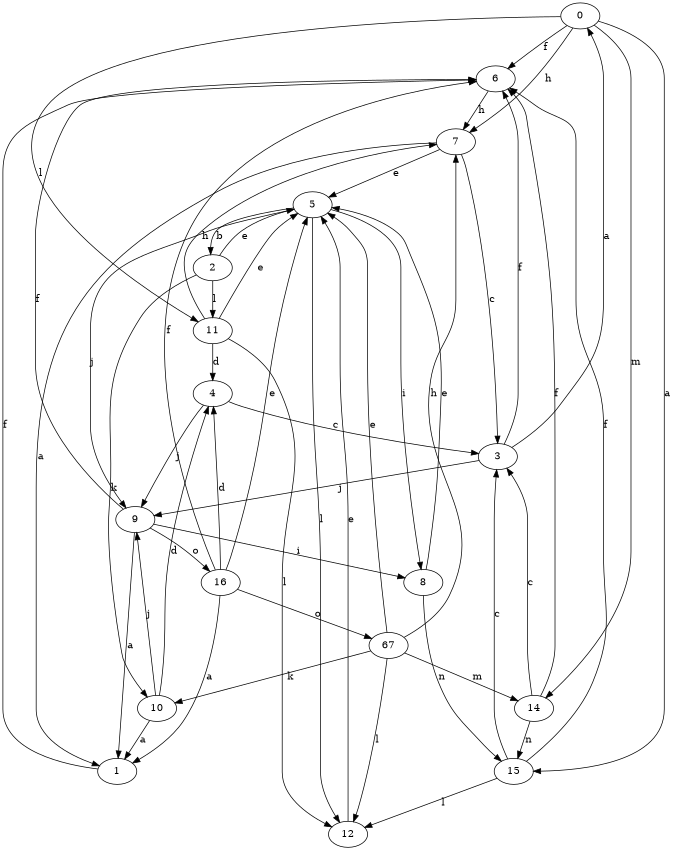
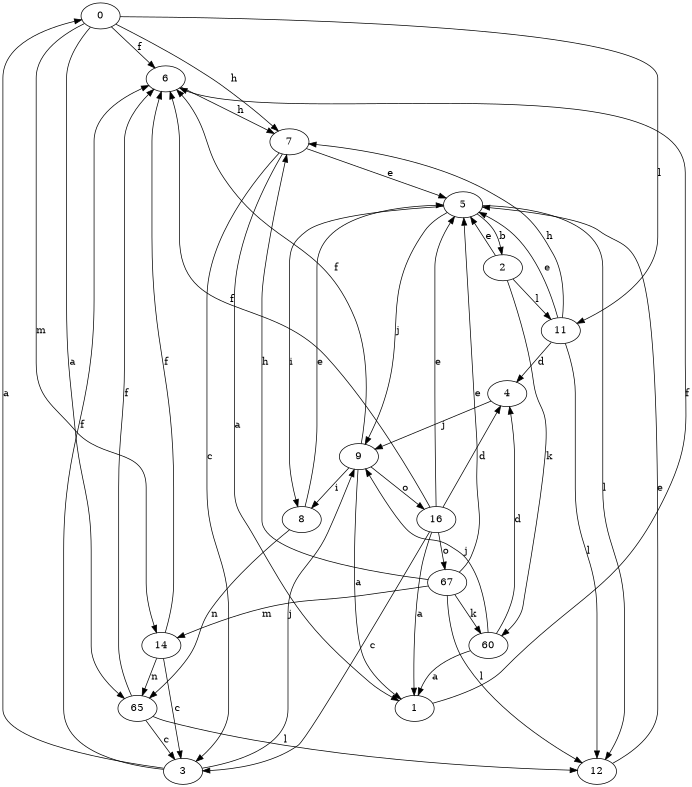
edge "4" -> "3": now "16" -> "3"
node "10": label "10" -> "60"
node "15": label "15" -> "65"
